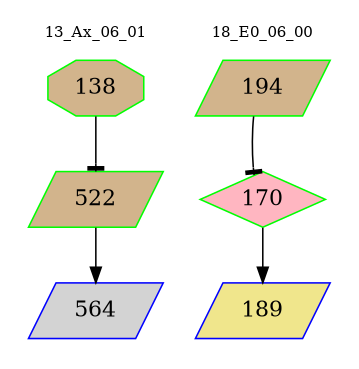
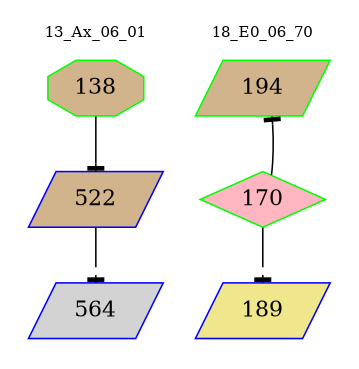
cluster "18_E0_06_00": label "18_E0_06_00" -> "18_E0_06_70"
edge "194" -> "170": reversed
node "522": color green -> blue
edge "522" -> "564": arrowhead normal -> tee
edge "170" -> "189": arrowhead normal -> tee
